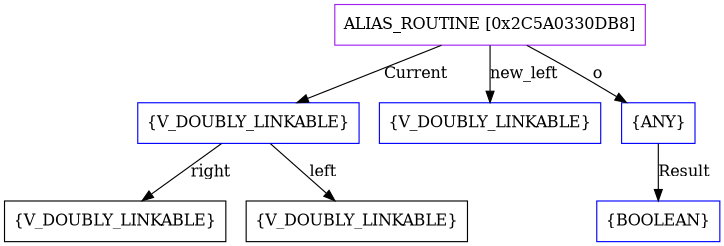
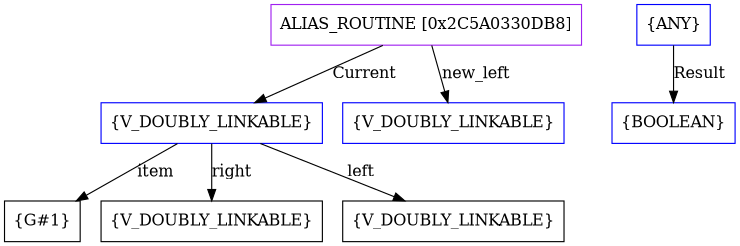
edge "ALIAS_ROUTINE [0x2C5A0330DB8]" -> "{ANY}": removed, label "o"
node "{G#1}": added
